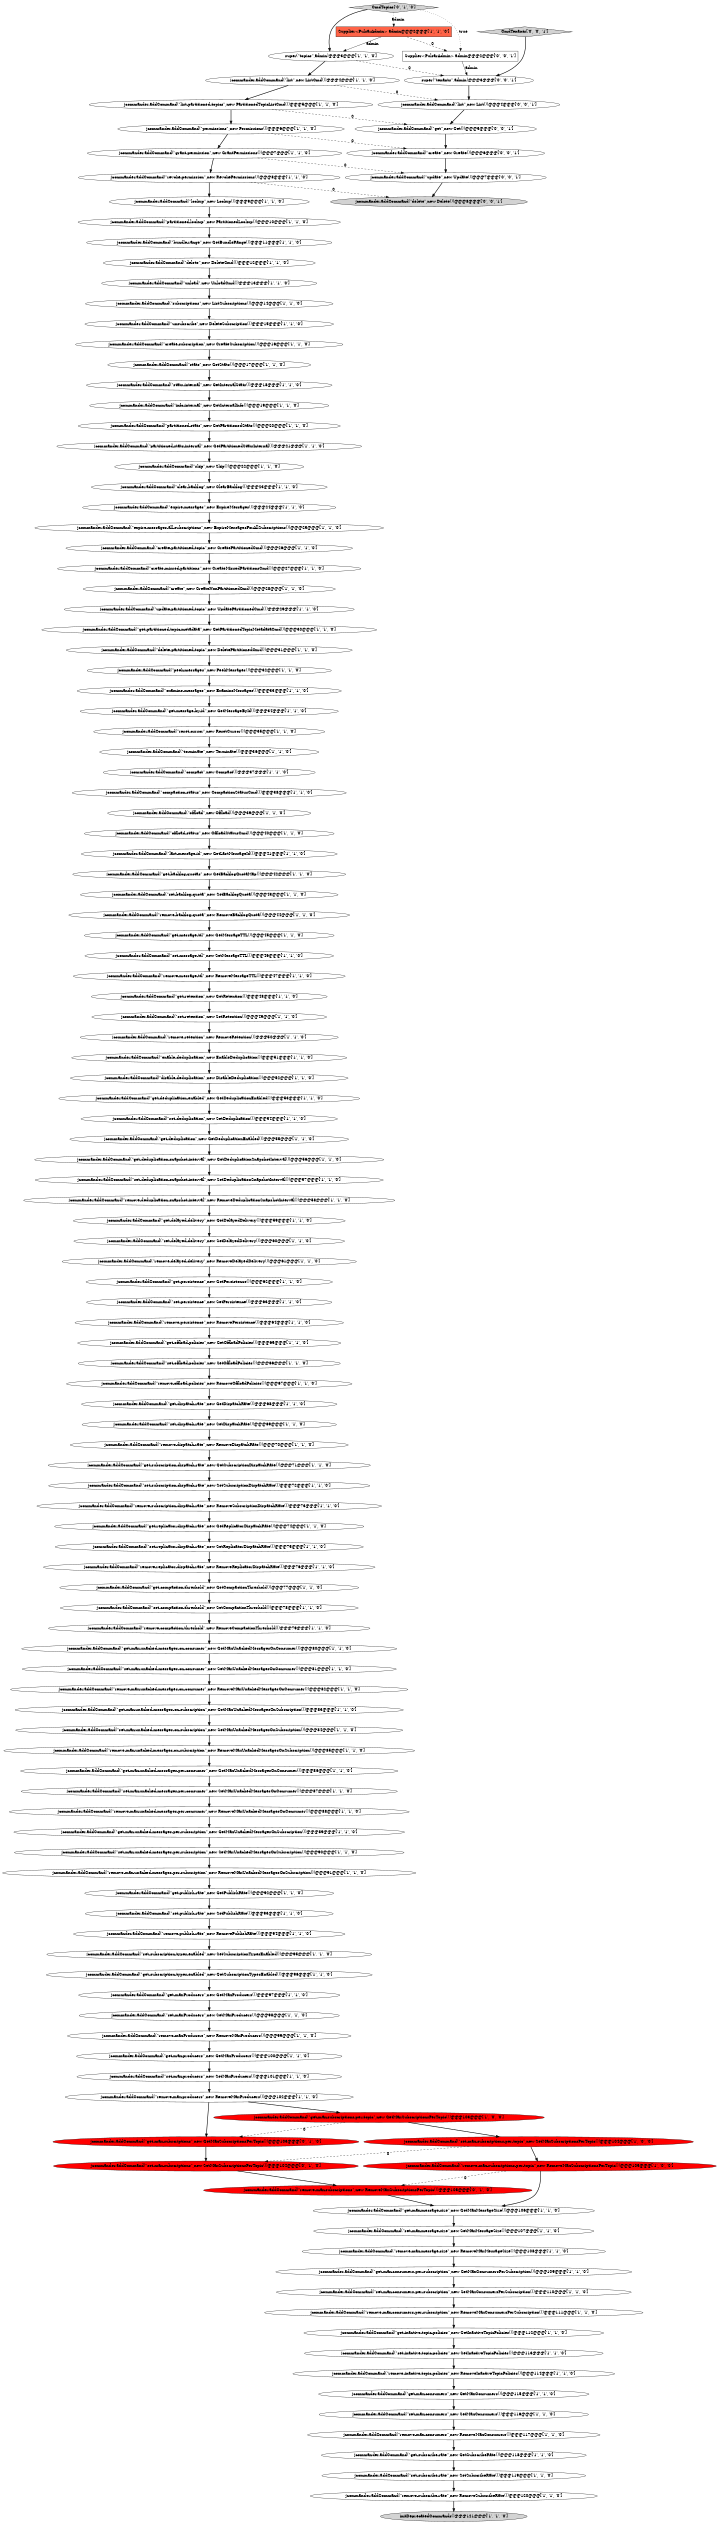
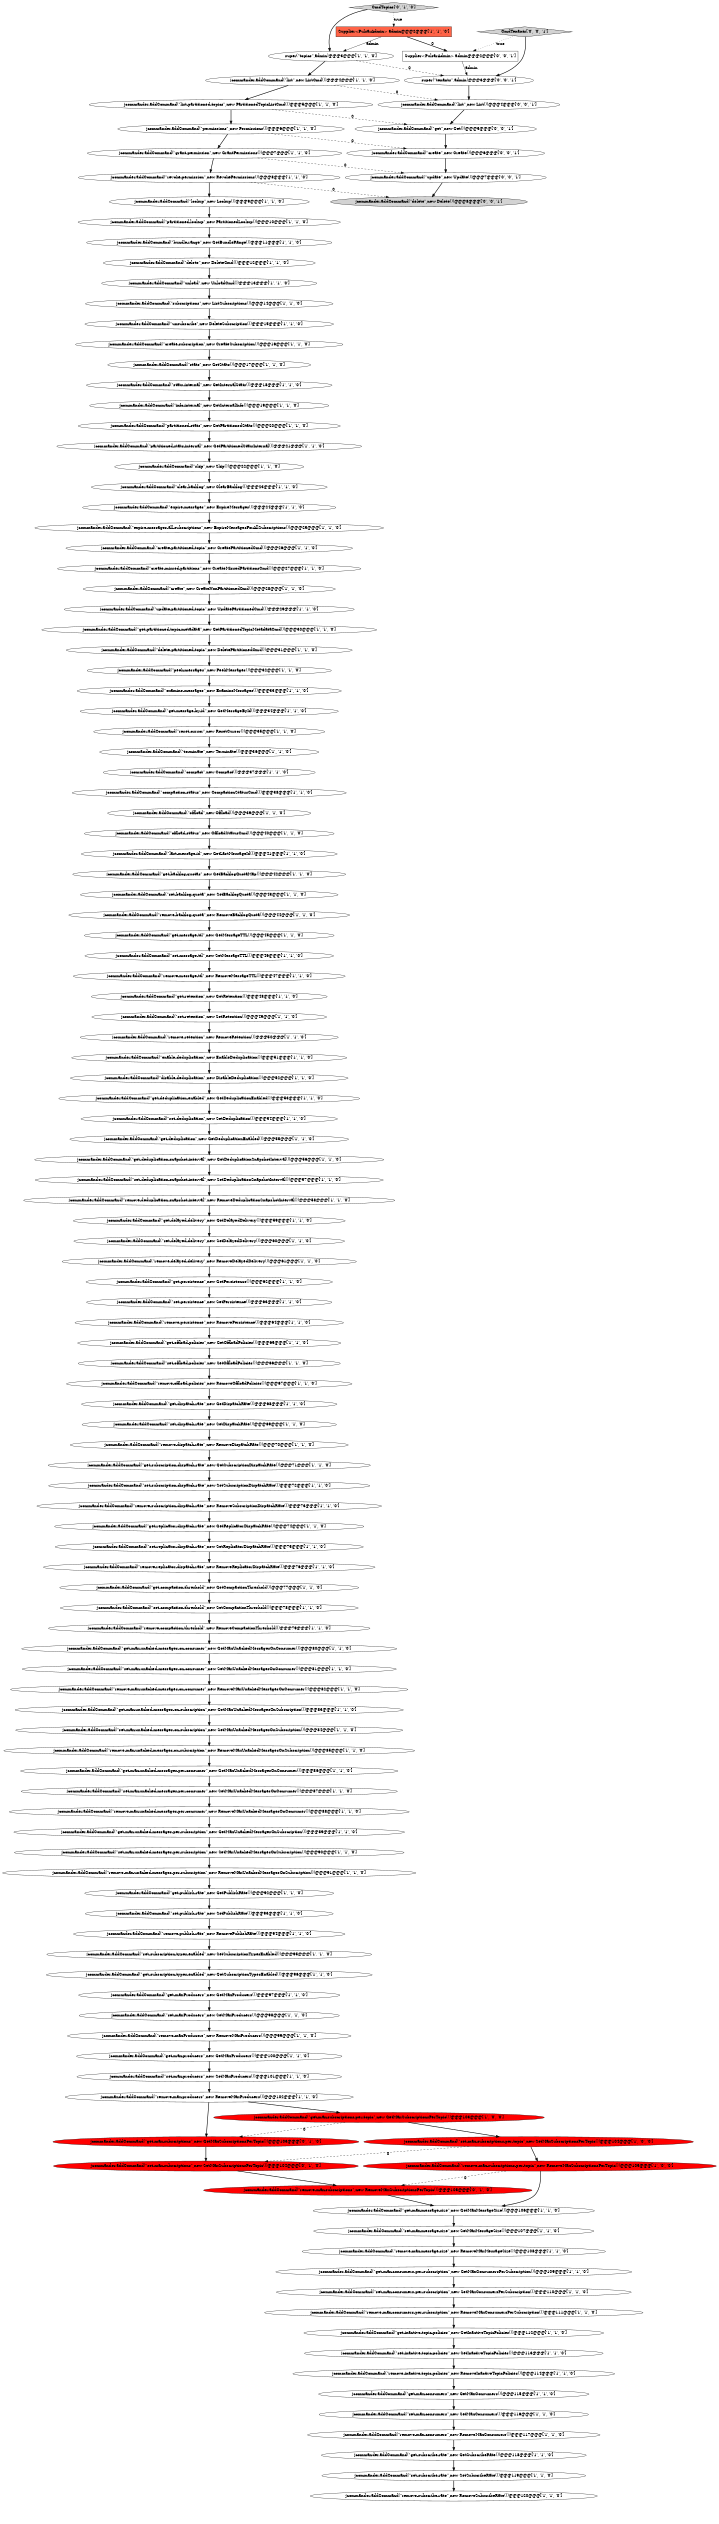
edge "CmdTopics['0', '1', '0']" -> "Supplier<PulsarAdmin> admin@@@2@@@['1', '1', '0']": label "admin" -> "true"
edge "CmdTopics['0', '1', '0']" -> "Supplier<PulsarAdmin> admin@@@2@@@['0', '0', '1']": now "CmdTenants['0', '0', '1']" -> "Supplier<PulsarAdmin> admin@@@2@@@['0', '0', '1']"
edge "Supplier<PulsarAdmin> admin@@@2@@@['1', '1', '0']" -> "Supplier<PulsarAdmin> admin@@@2@@@['0', '0', '1']": style dashed -> bold
node "initDeprecatedCommands()@@@121@@@['1', '1', '0']": removed
